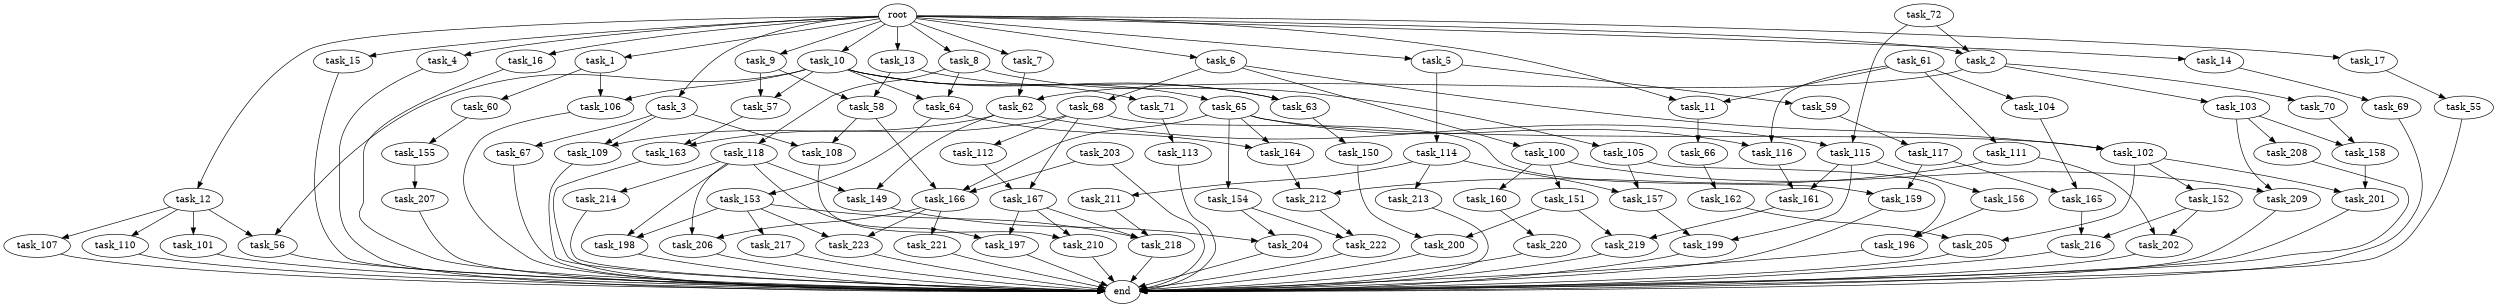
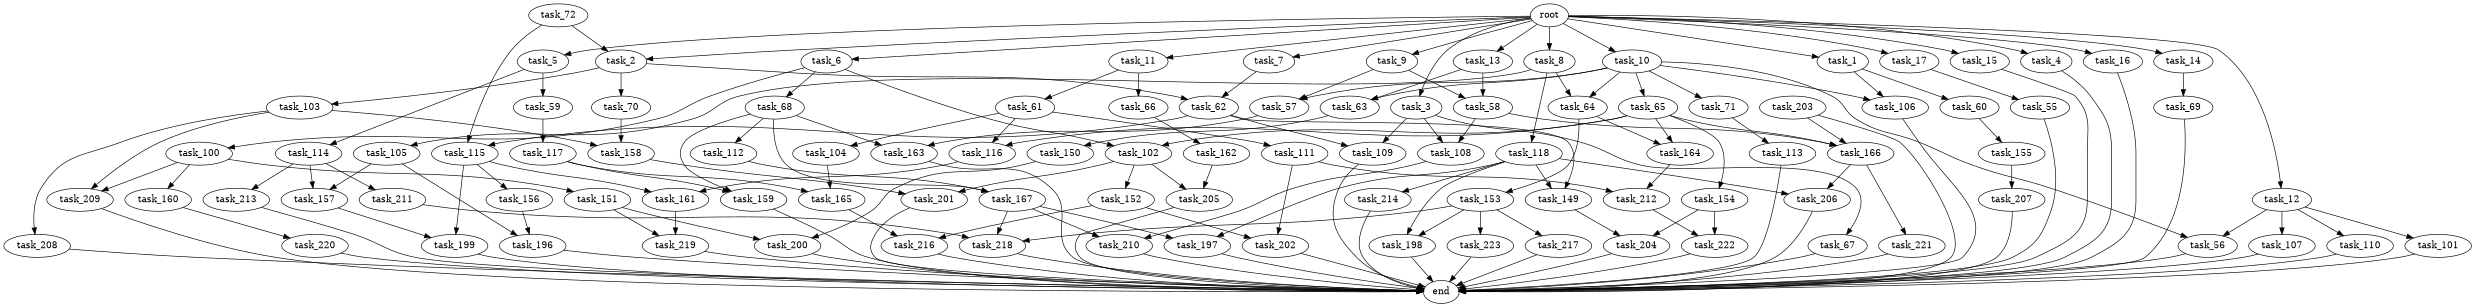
edge "task_61" -> "task_11": reversed
edge "task_166" -> "task_223": removed
